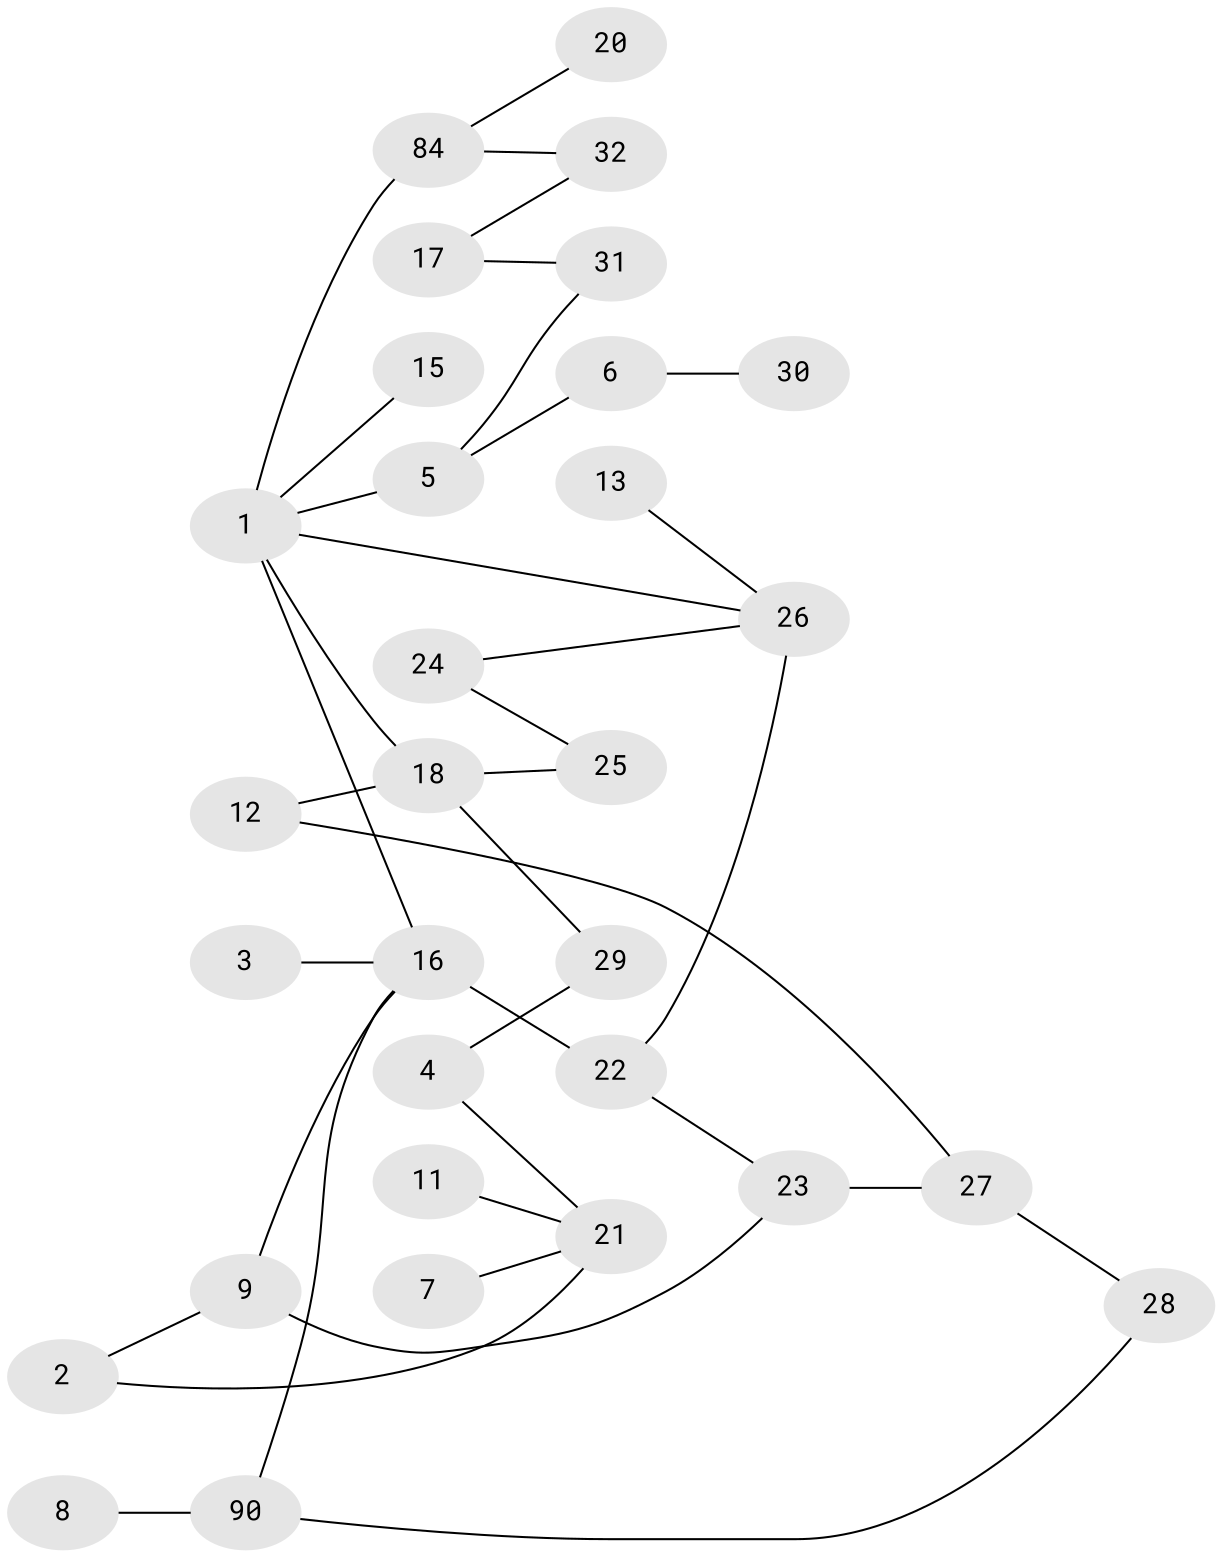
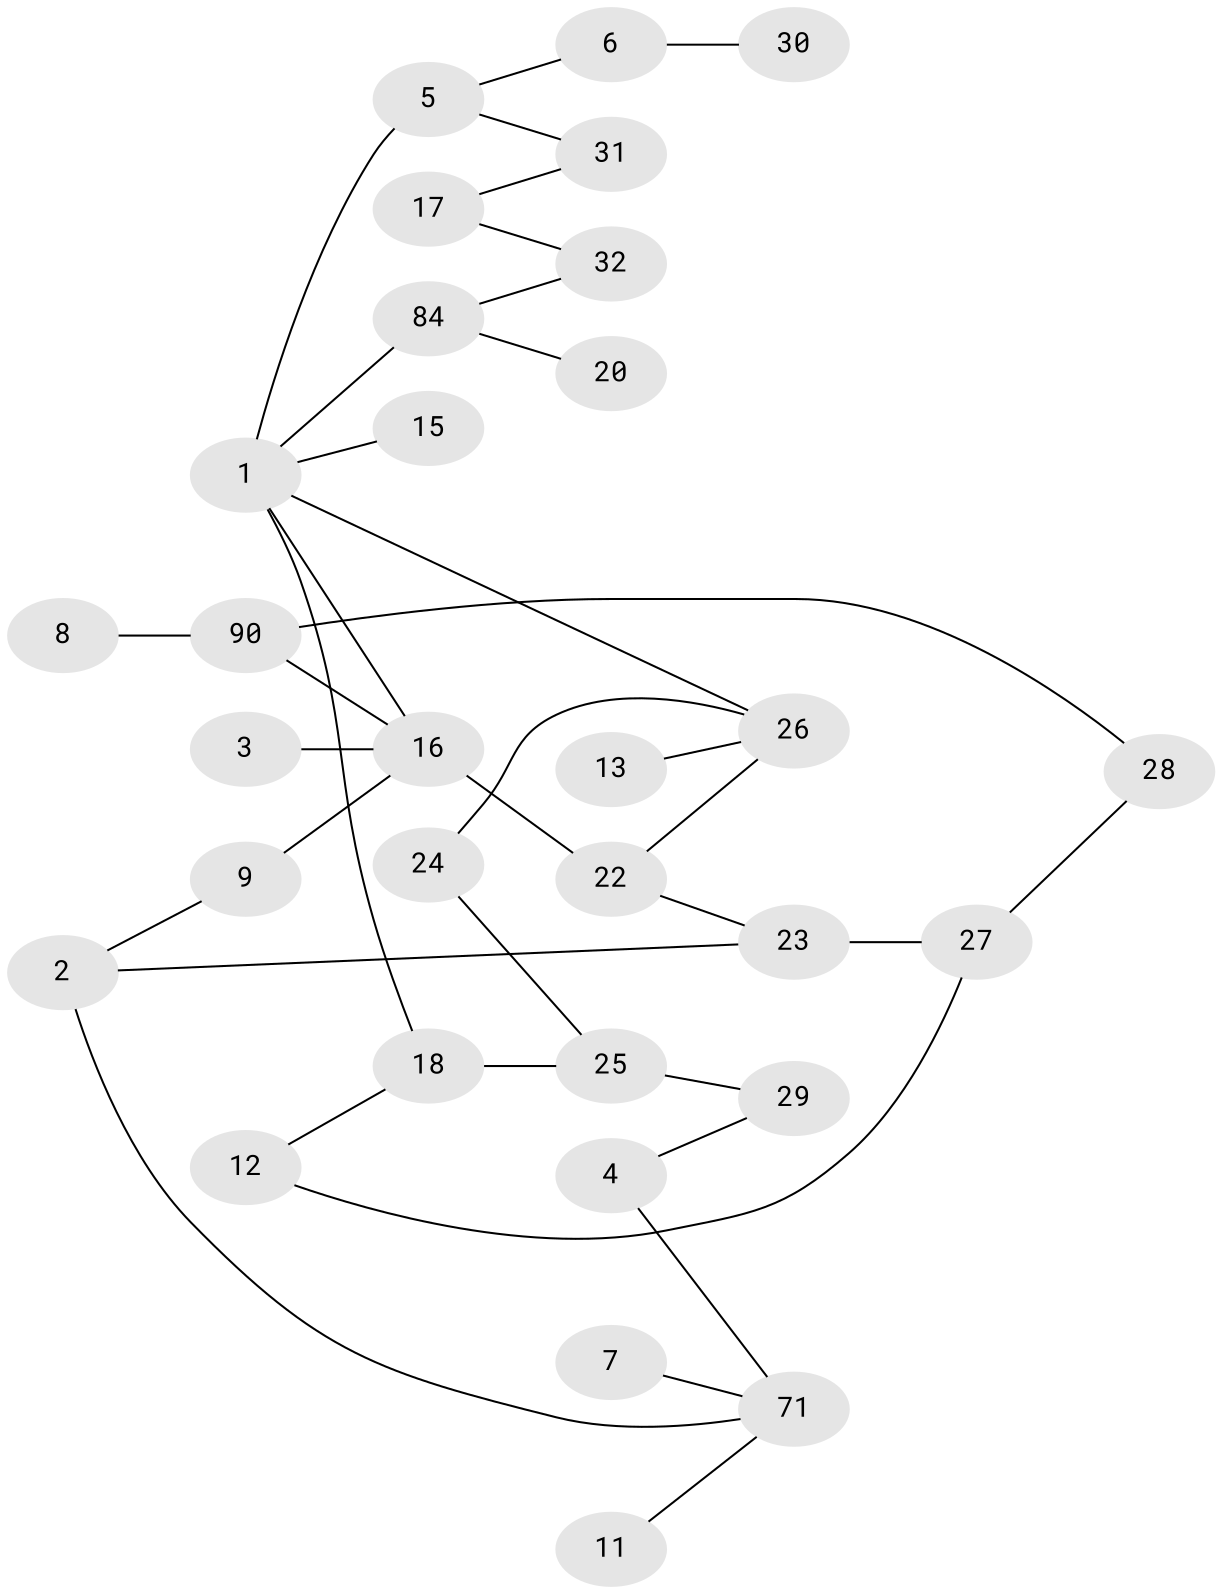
edge "18" -- "29": now "25" -- "29"
node "21": label "21" -> "71"
edge "23" -- "9": now "23" -- "2"
